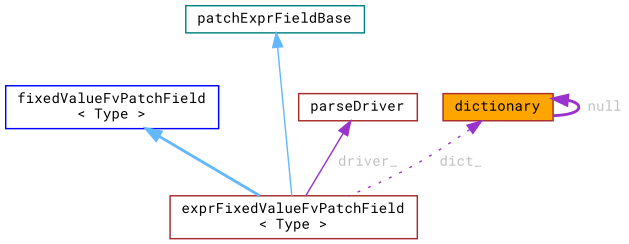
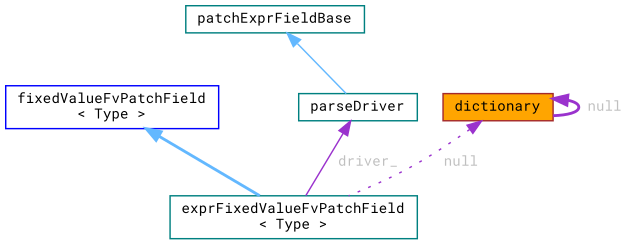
node "parseDriver": color brown -> teal
edge "exprFixedValueFvPatchField < Type >" -> "patchExprFieldBase": now "parseDriver" -> "patchExprFieldBase"
edge "exprFixedValueFvPatchField < Type >" -> "dictionary": label " dict_" -> " null"
node "exprFixedValueFvPatchField < Type >": color brown -> teal
